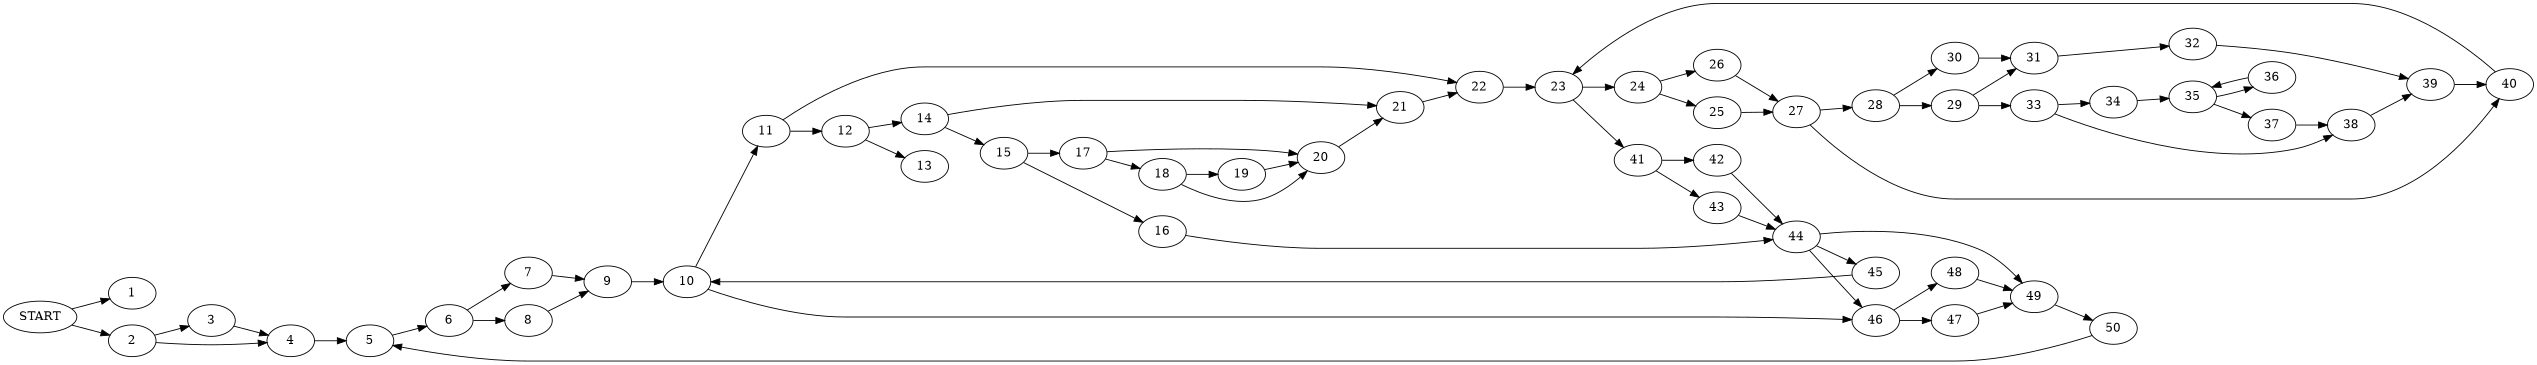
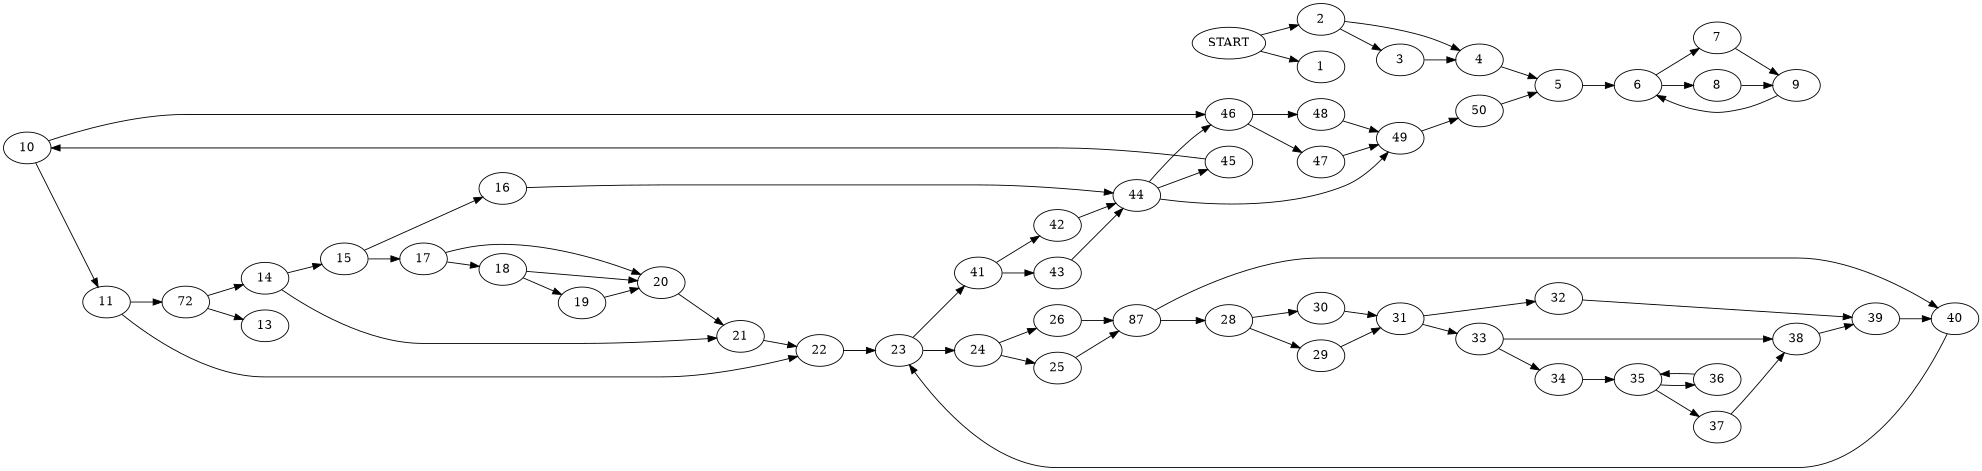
edge "29" -> "33": now "31" -> "33"
node "27": label "27" -> "87"
node "12": label "12" -> "72"
edge "9" -> "10": now "9" -> "6"
